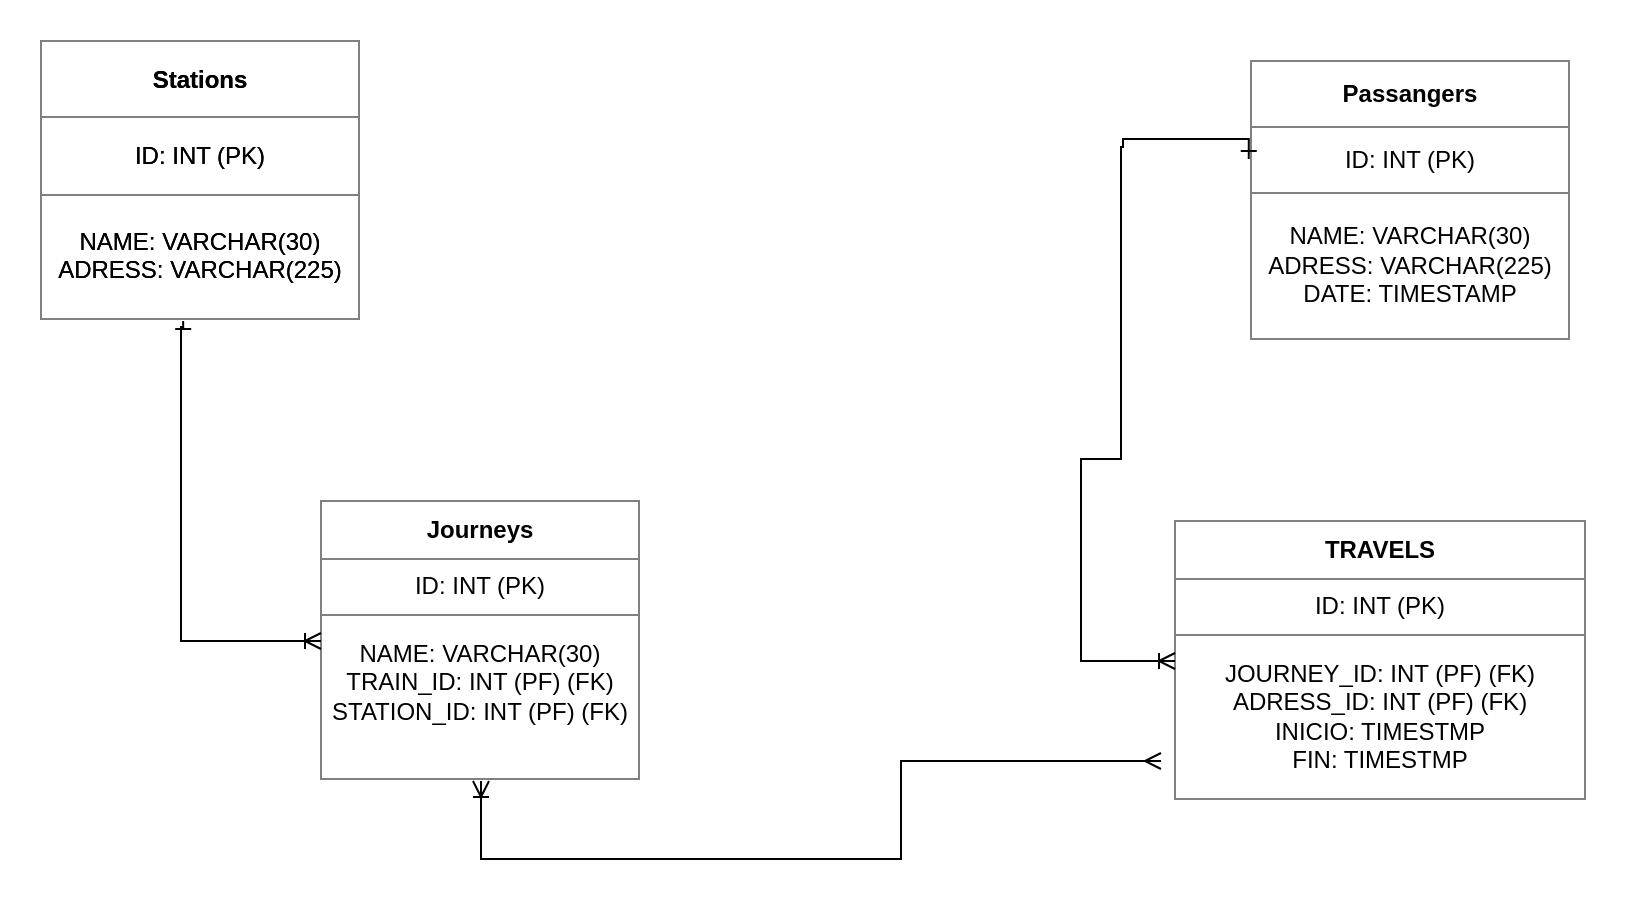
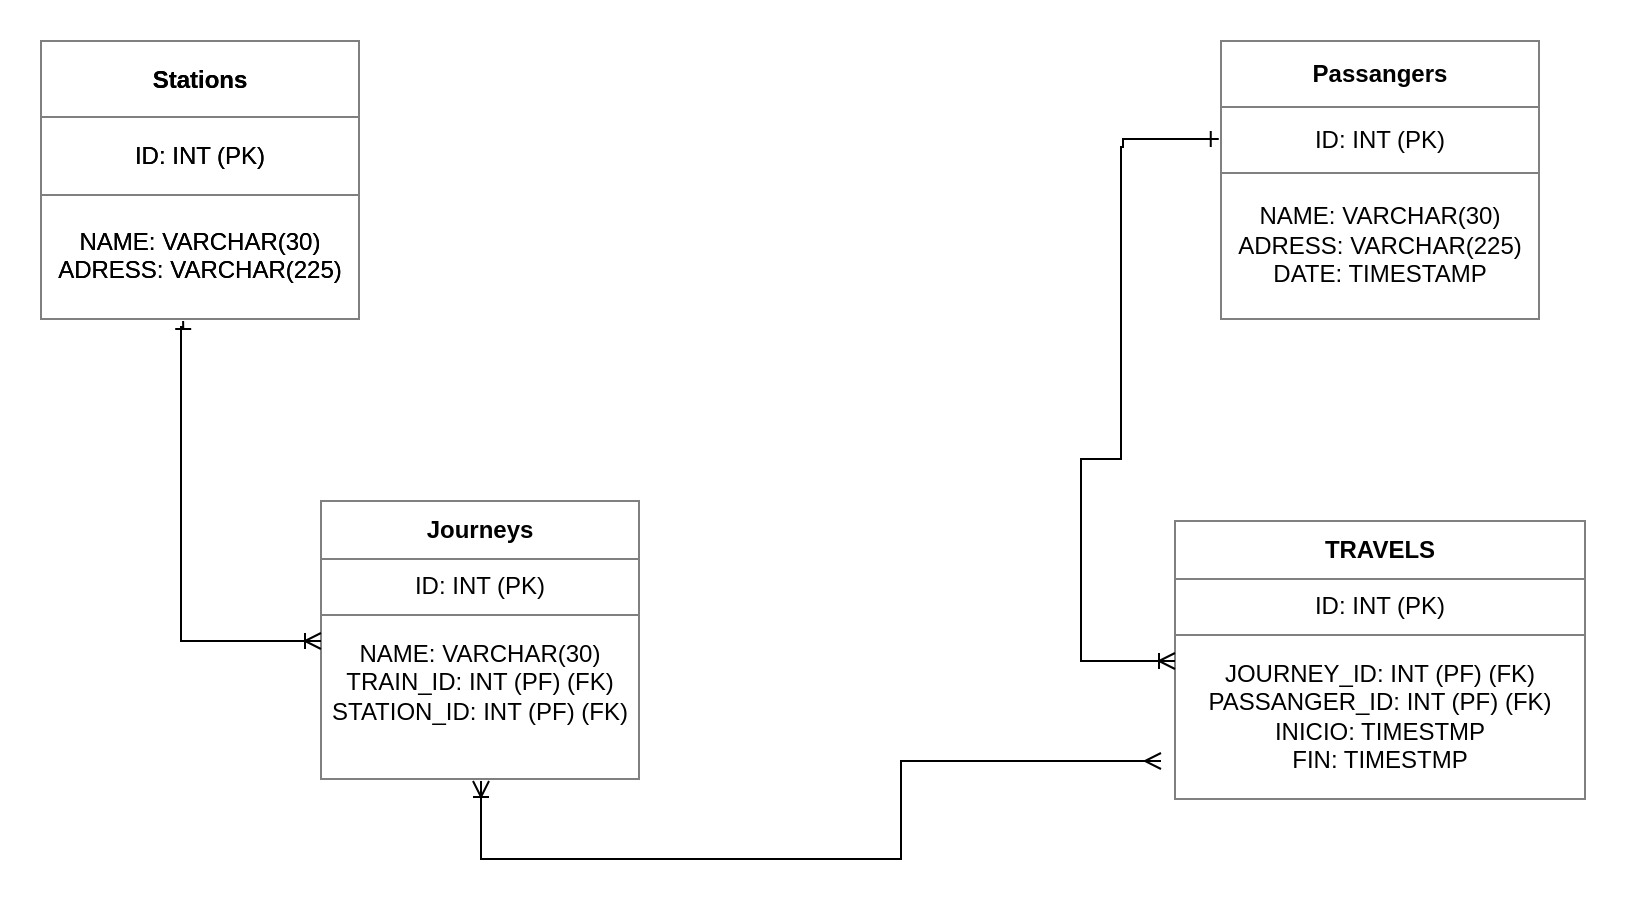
node "Passangers ID: INT (PK) NAME: VARCHAR(30) ADRESS: VARCHAR(225) DATE: TIMESTAMP": moved (1411, 201) -> (1381, 181)
node "TRAVELS ID: INT (PK) JOURNEY_ID: INT (PF) (FK) ADRESS_ID: INT (PF) (FK) INICIO: TIMESTMP FIN: TIMESTMP": label "TRAVELS ID: INT (PK) JOURNEY_ID: INT (PF) (FK) ADRESS_ID: INT (PF) (FK) INICIO: TIMESTMP FIN: TIMESTMP" -> "TRAVELS ID: INT (PK) JOURNEY_ID: INT (PF) (FK) PASSANGER_ID: INT (PF) (FK) INICIO: TIMESTMP FIN: TIMESTMP"
